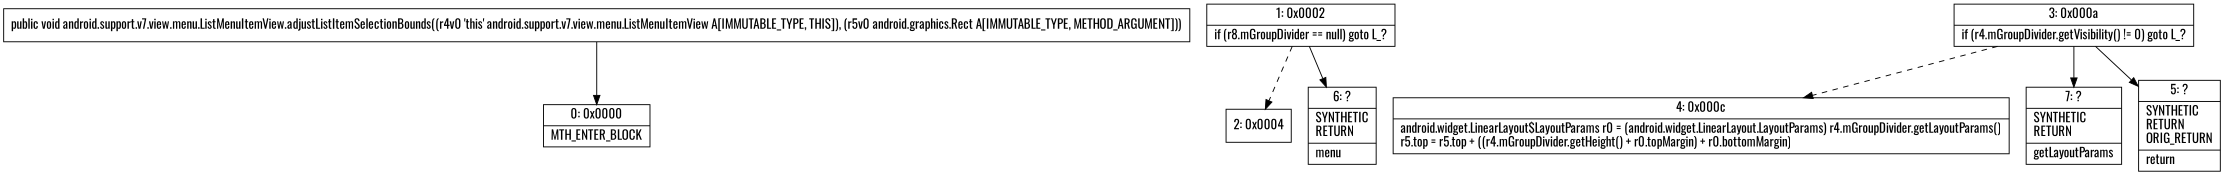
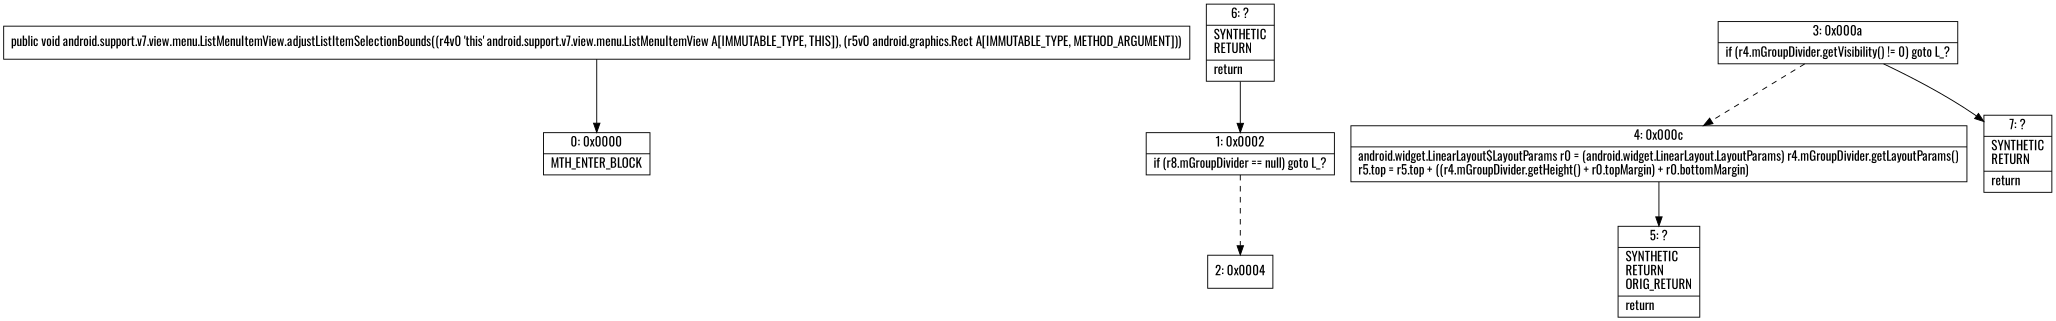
edge "1: 0x0002" -> "6: ?": reversed
edge "3: 0x000a" -> "5: ?": now "4: 0x000c" -> "5: ?"
node "6: ?": text "menu" -> "return"
node "7: ?": text "getLayoutParams" -> "return"
